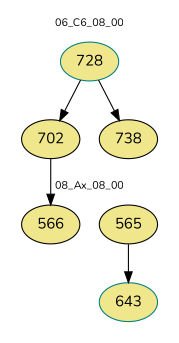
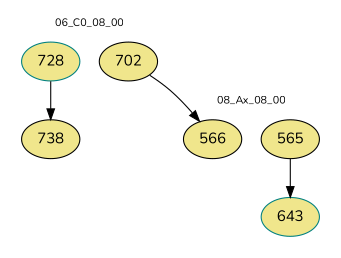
cluster "06_C6_08_00": label "06_C6_08_00" -> "06_C0_08_00"
edge "728" -> "702": removed
